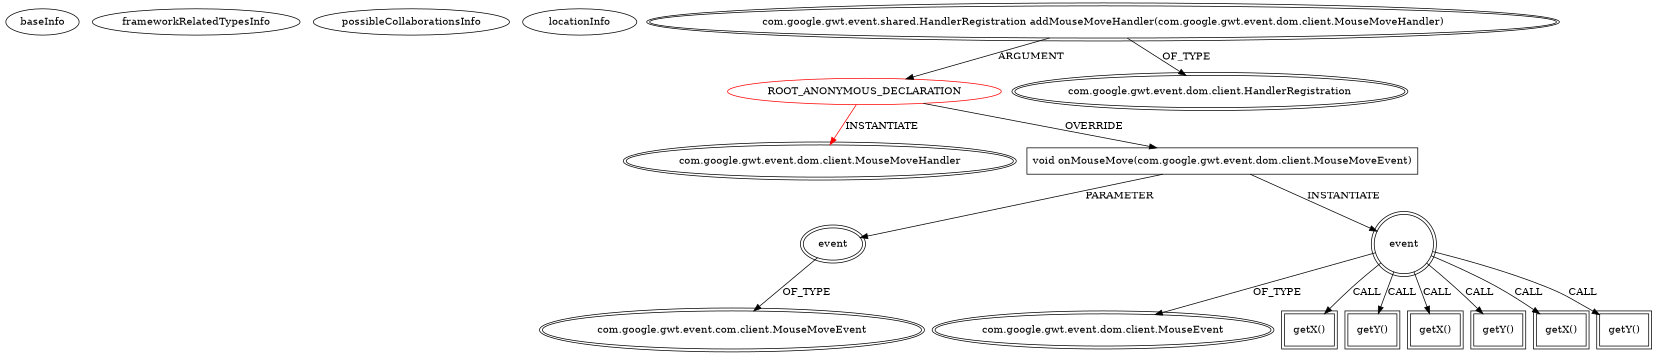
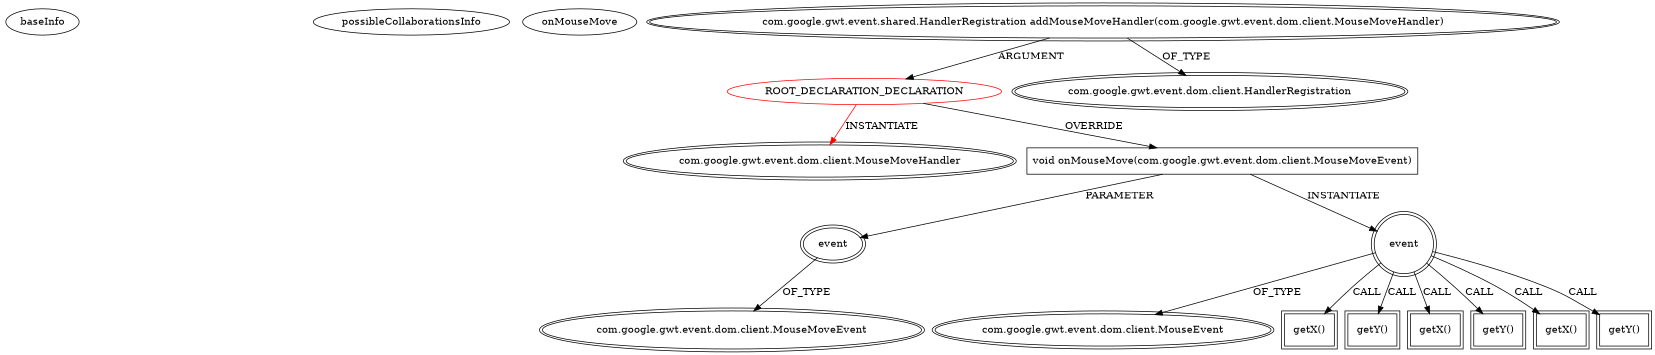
node "frameworkRelatedTypesInfo": removed
node "locationInfo": label "locationInfo" -> "onMouseMove"
node "ROOT_ANONYMOUS_DECLARATION": label "ROOT_ANONYMOUS_DECLARATION" -> "ROOT_DECLARATION_DECLARATION"
node "com.google.gwt.event.com.client.MouseMoveEvent": label "com.google.gwt.event.com.client.MouseMoveEvent" -> "com.google.gwt.event.dom.client.MouseMoveEvent"
